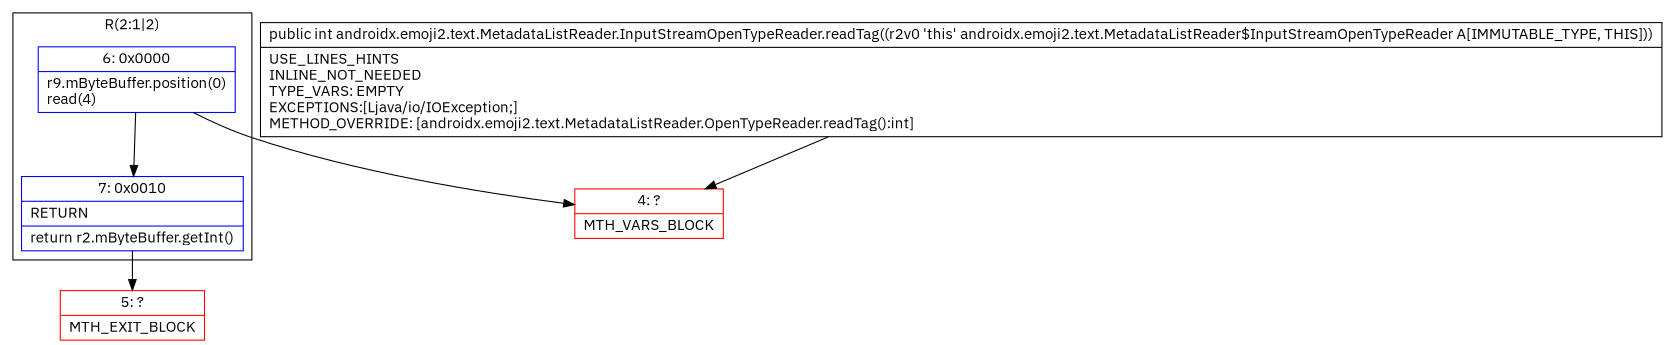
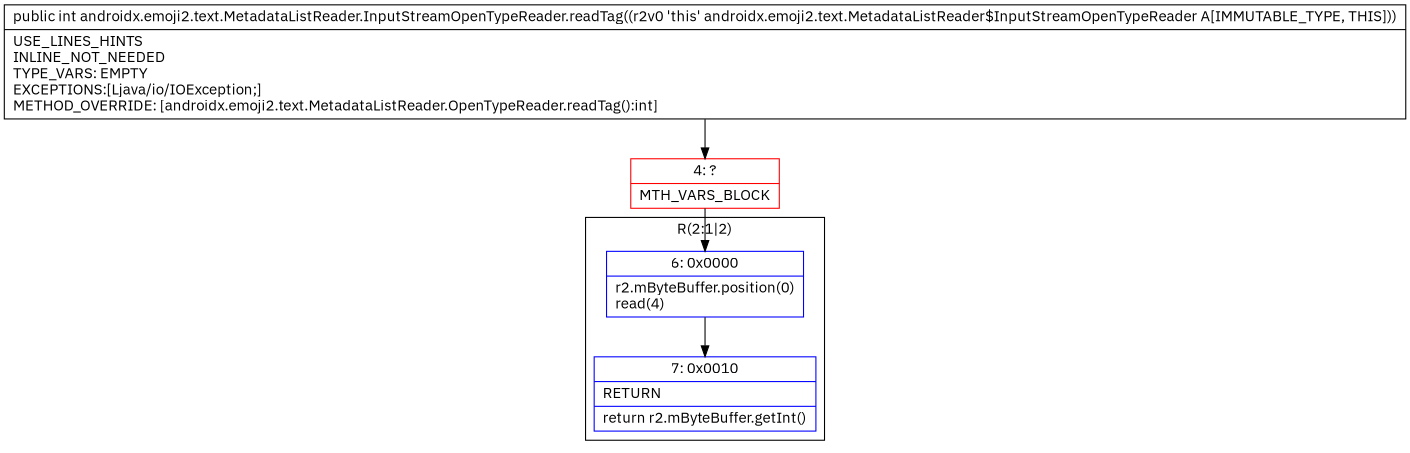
node "6: 0x0000": text "r9.mByteBuffer.position(0)" -> "r2.mByteBuffer.position(0)"
edge "6: 0x0000" -> "4: ?": reversed
node "5: ?": removed
